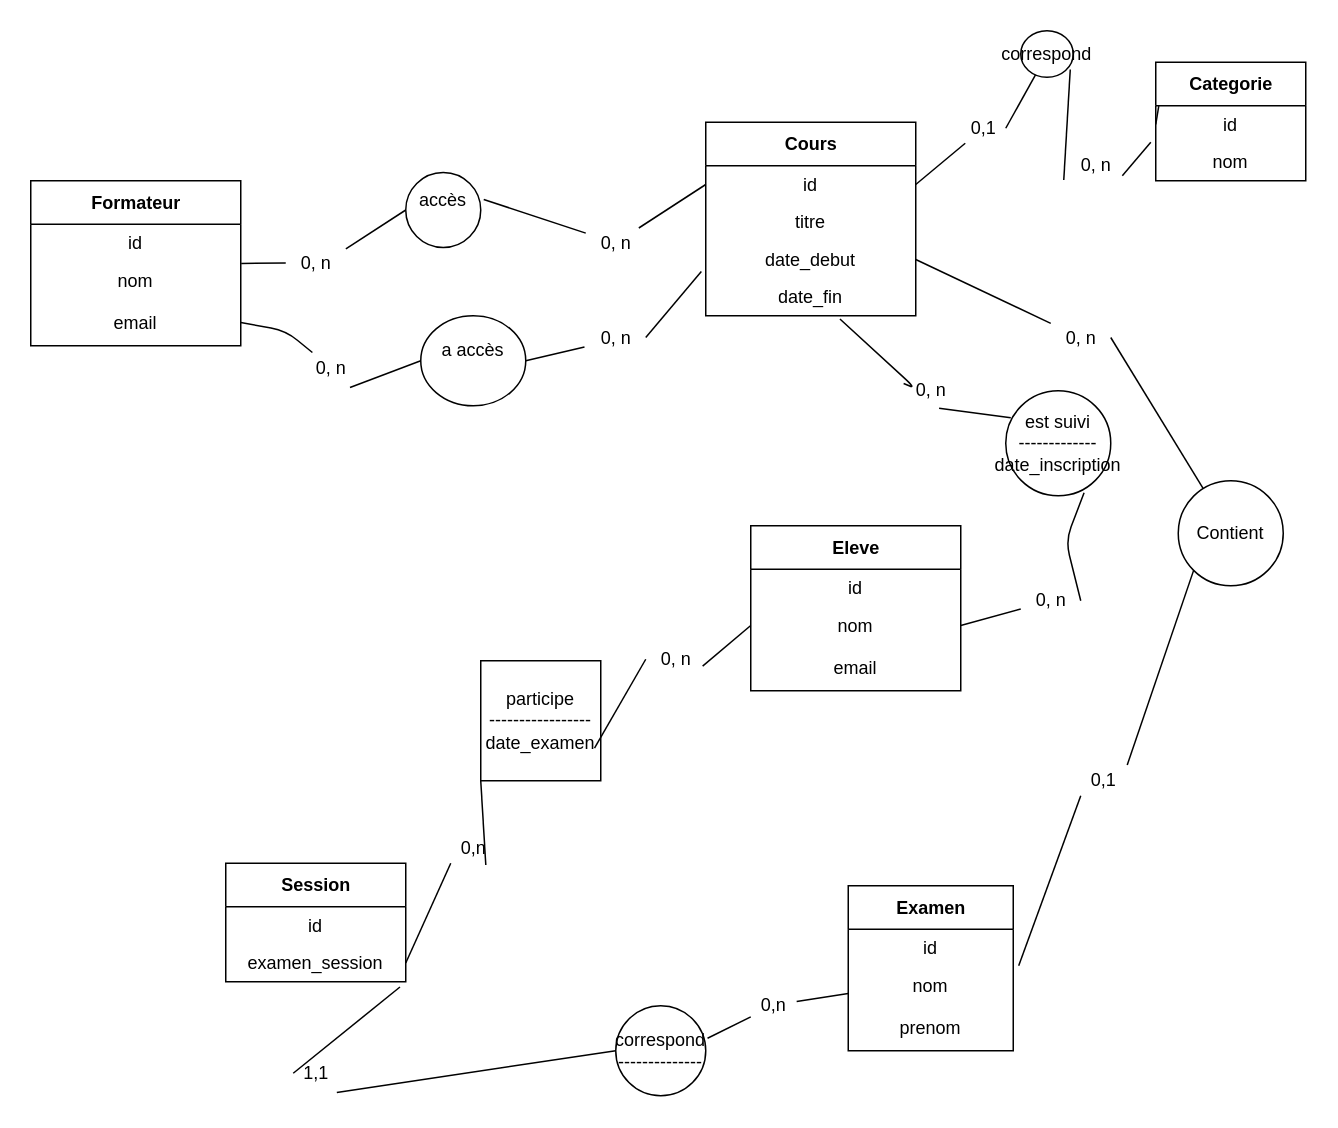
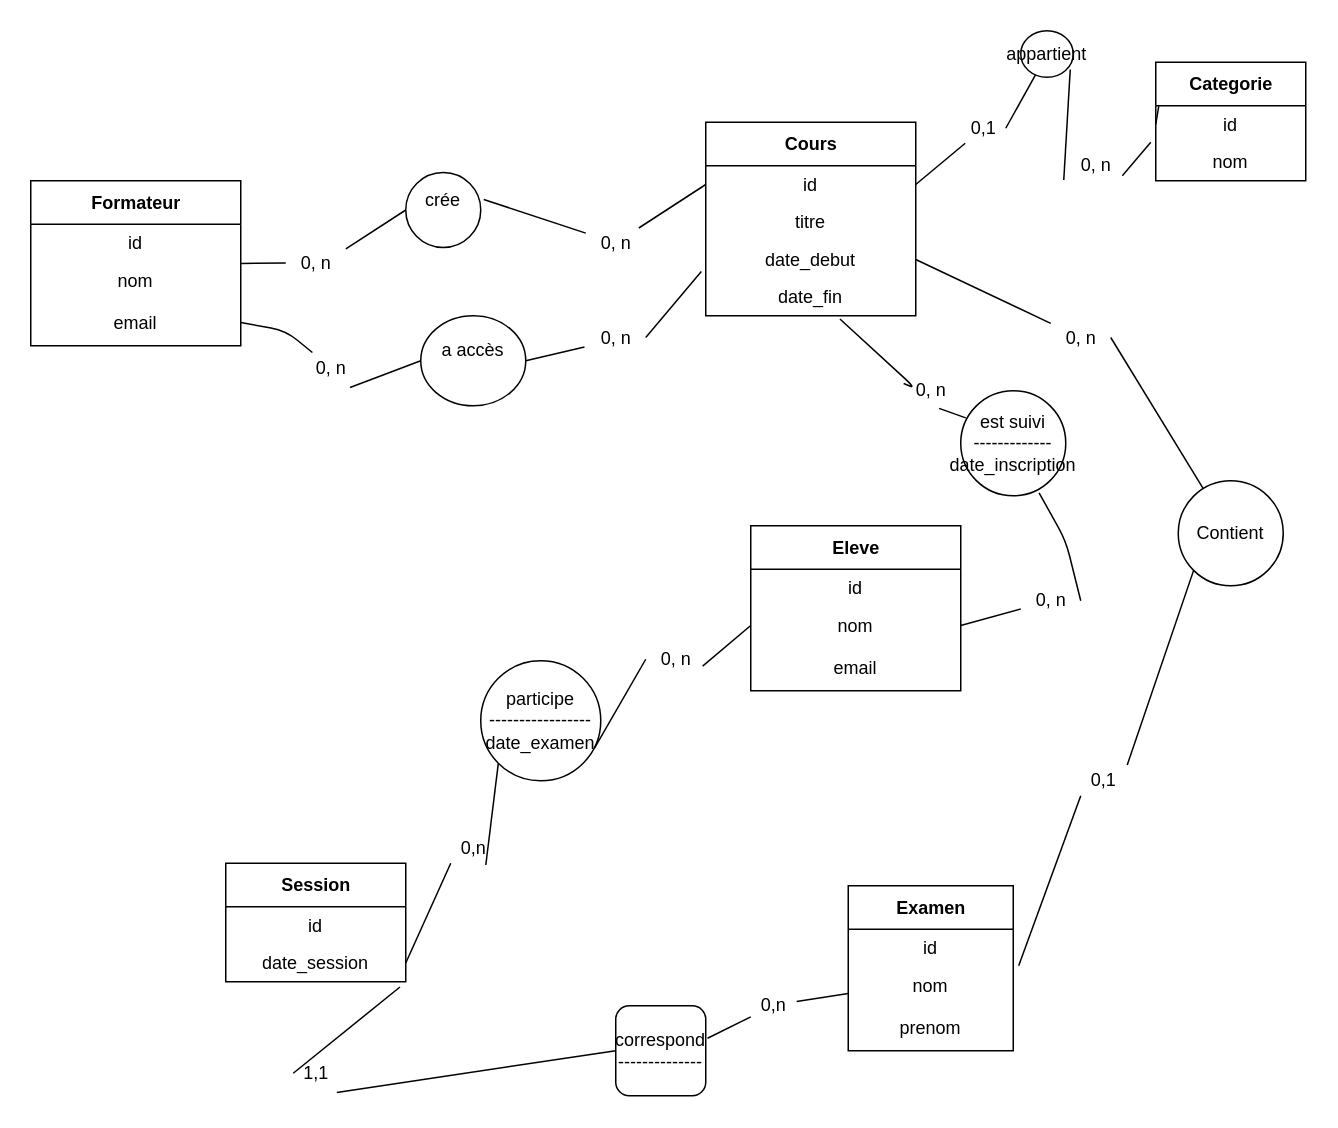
node "correspond": label "correspond" -> "appartient"
node "accès": label "accès" -> "crée"
node "est suivi ------------- date_inscription": moved (1058, 443) -> (1013, 443)
node "participe ----------------- date_examen": shape rectangle -> ellipse
node "examen_session": label "examen_session" -> "date_session"
node "correspond --------------": shape ellipse -> rounded rectangle
